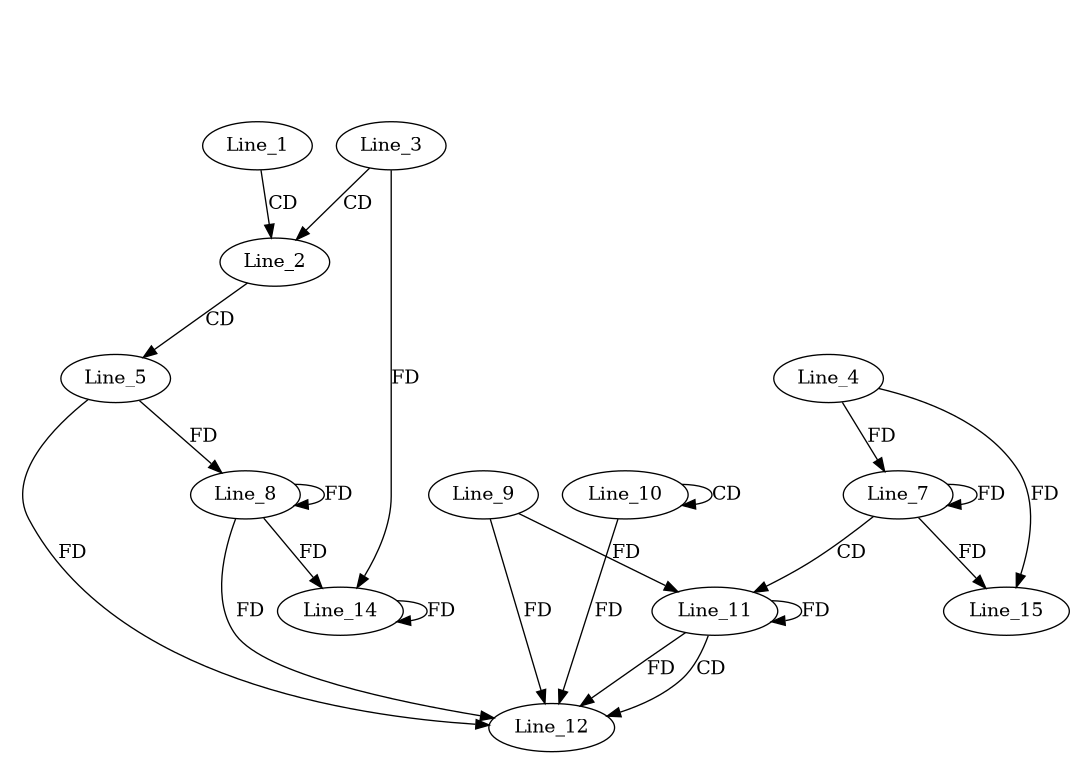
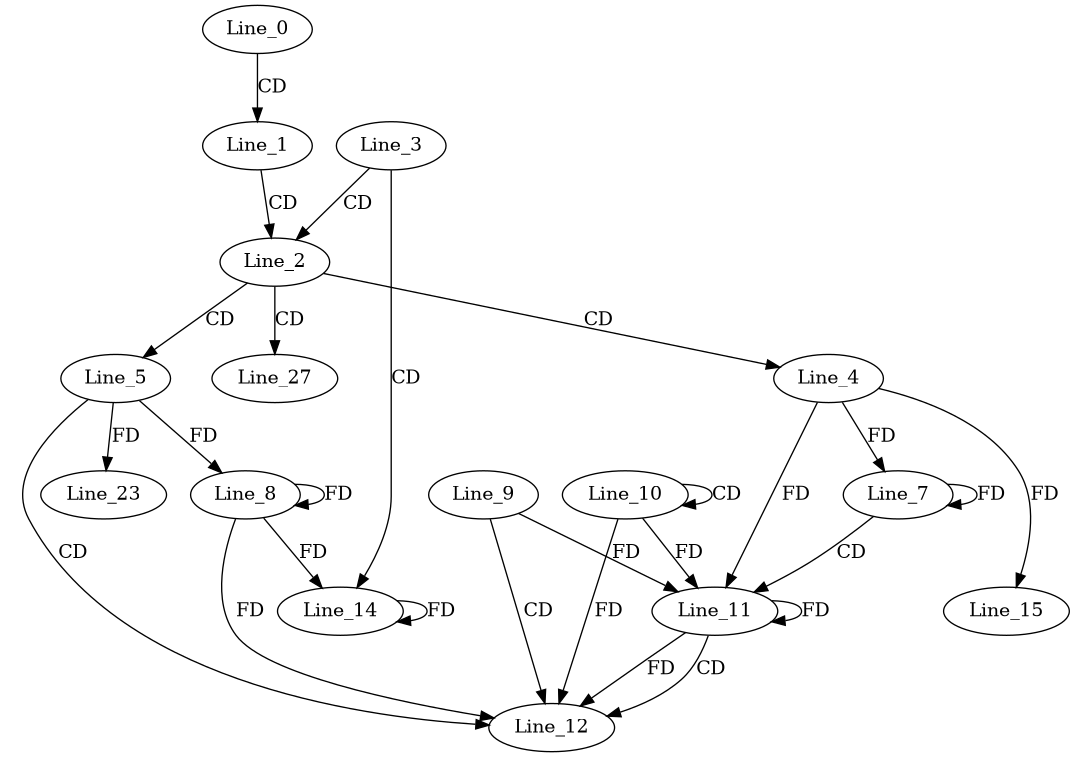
node "Line_0": added
edge "Line_2" -> "Line_4": added, label "CD"
node "Line_27": added
edge "Line_3" -> "Line_14": label "FD" -> "CD"
edge "Line_4" -> "Line_11": added, label "FD"
node "Line_23": added
edge "Line_10" -> "Line_11": added, label "FD"
edge "Line_7" -> "Line_15": removed, label "FD"
edge "Line_5" -> "Line_12": label "FD" -> "CD"
edge "Line_9" -> "Line_12": label "FD" -> "CD"
